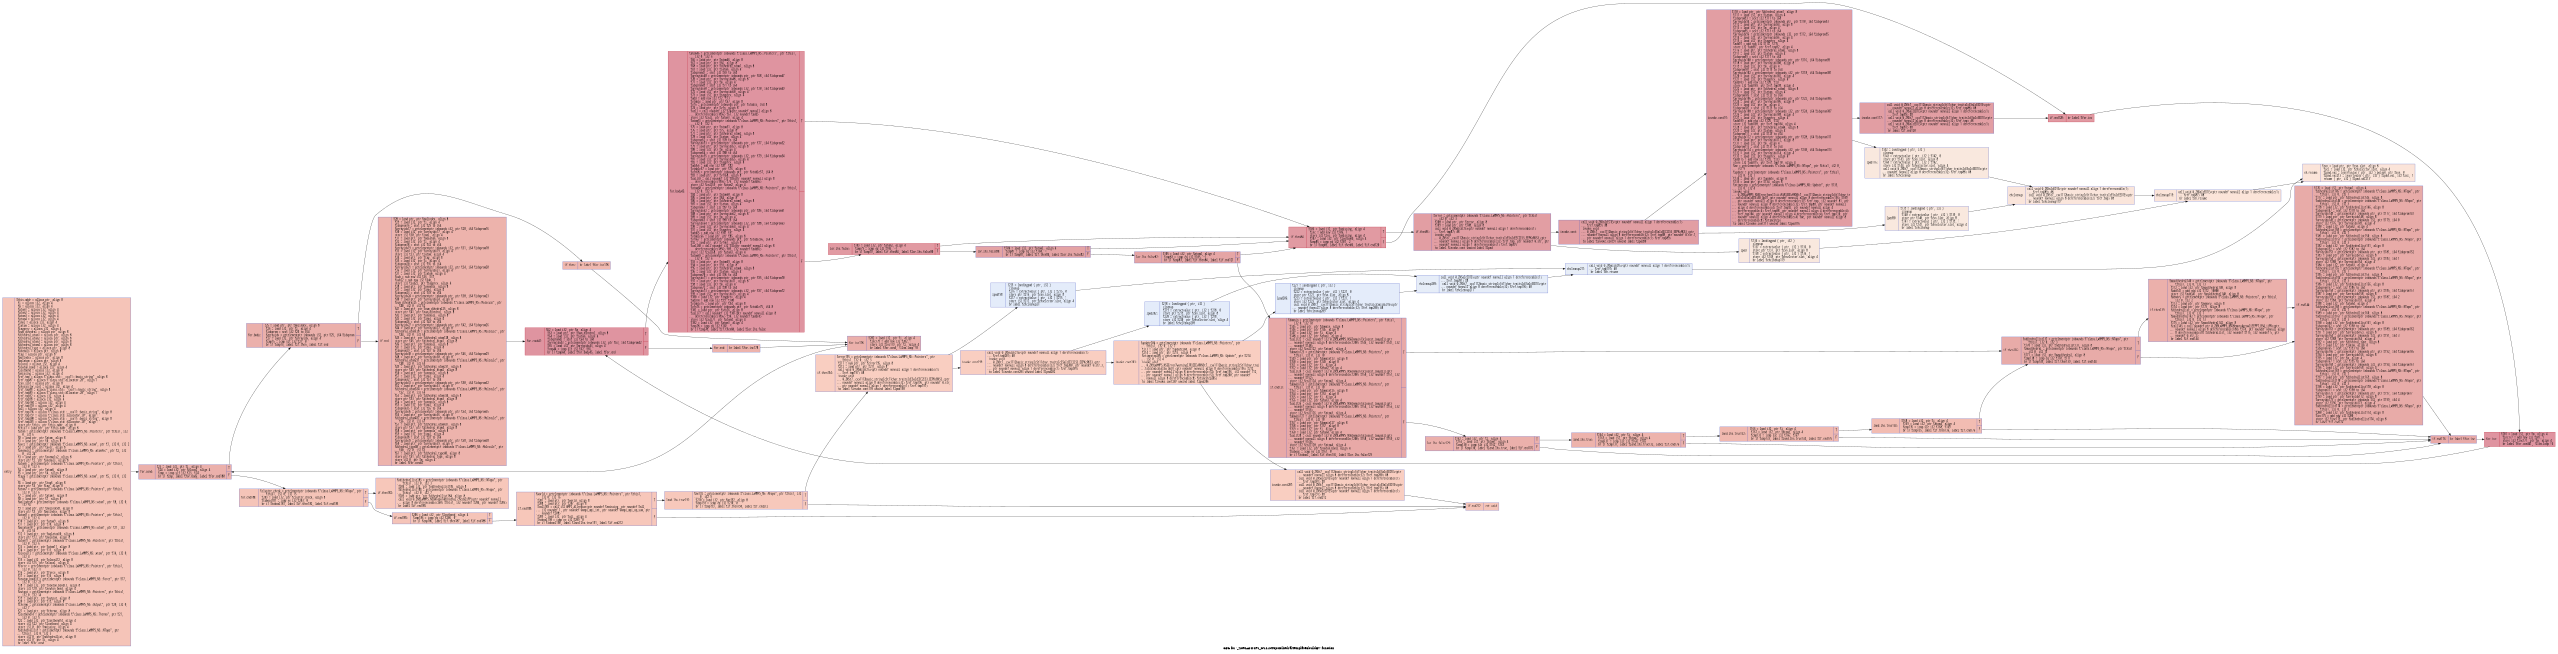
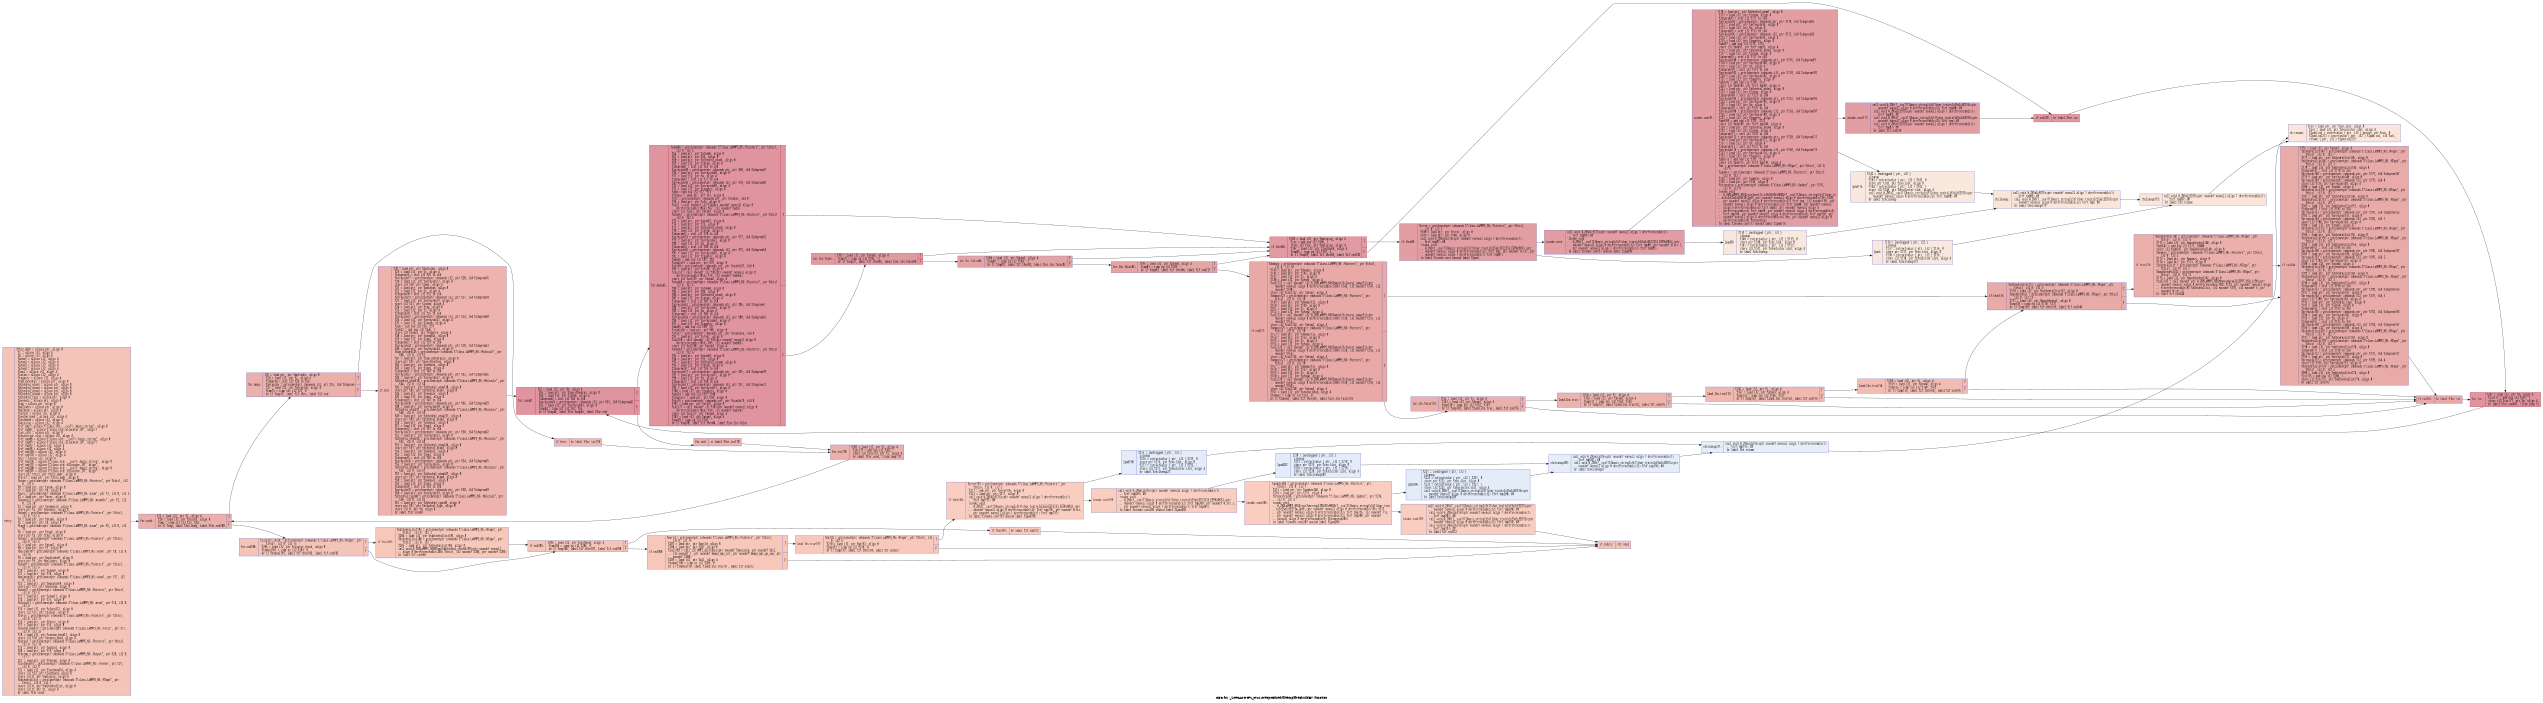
node "if.then187:": added
edge "if.then182:" -> "if.end185:": added
